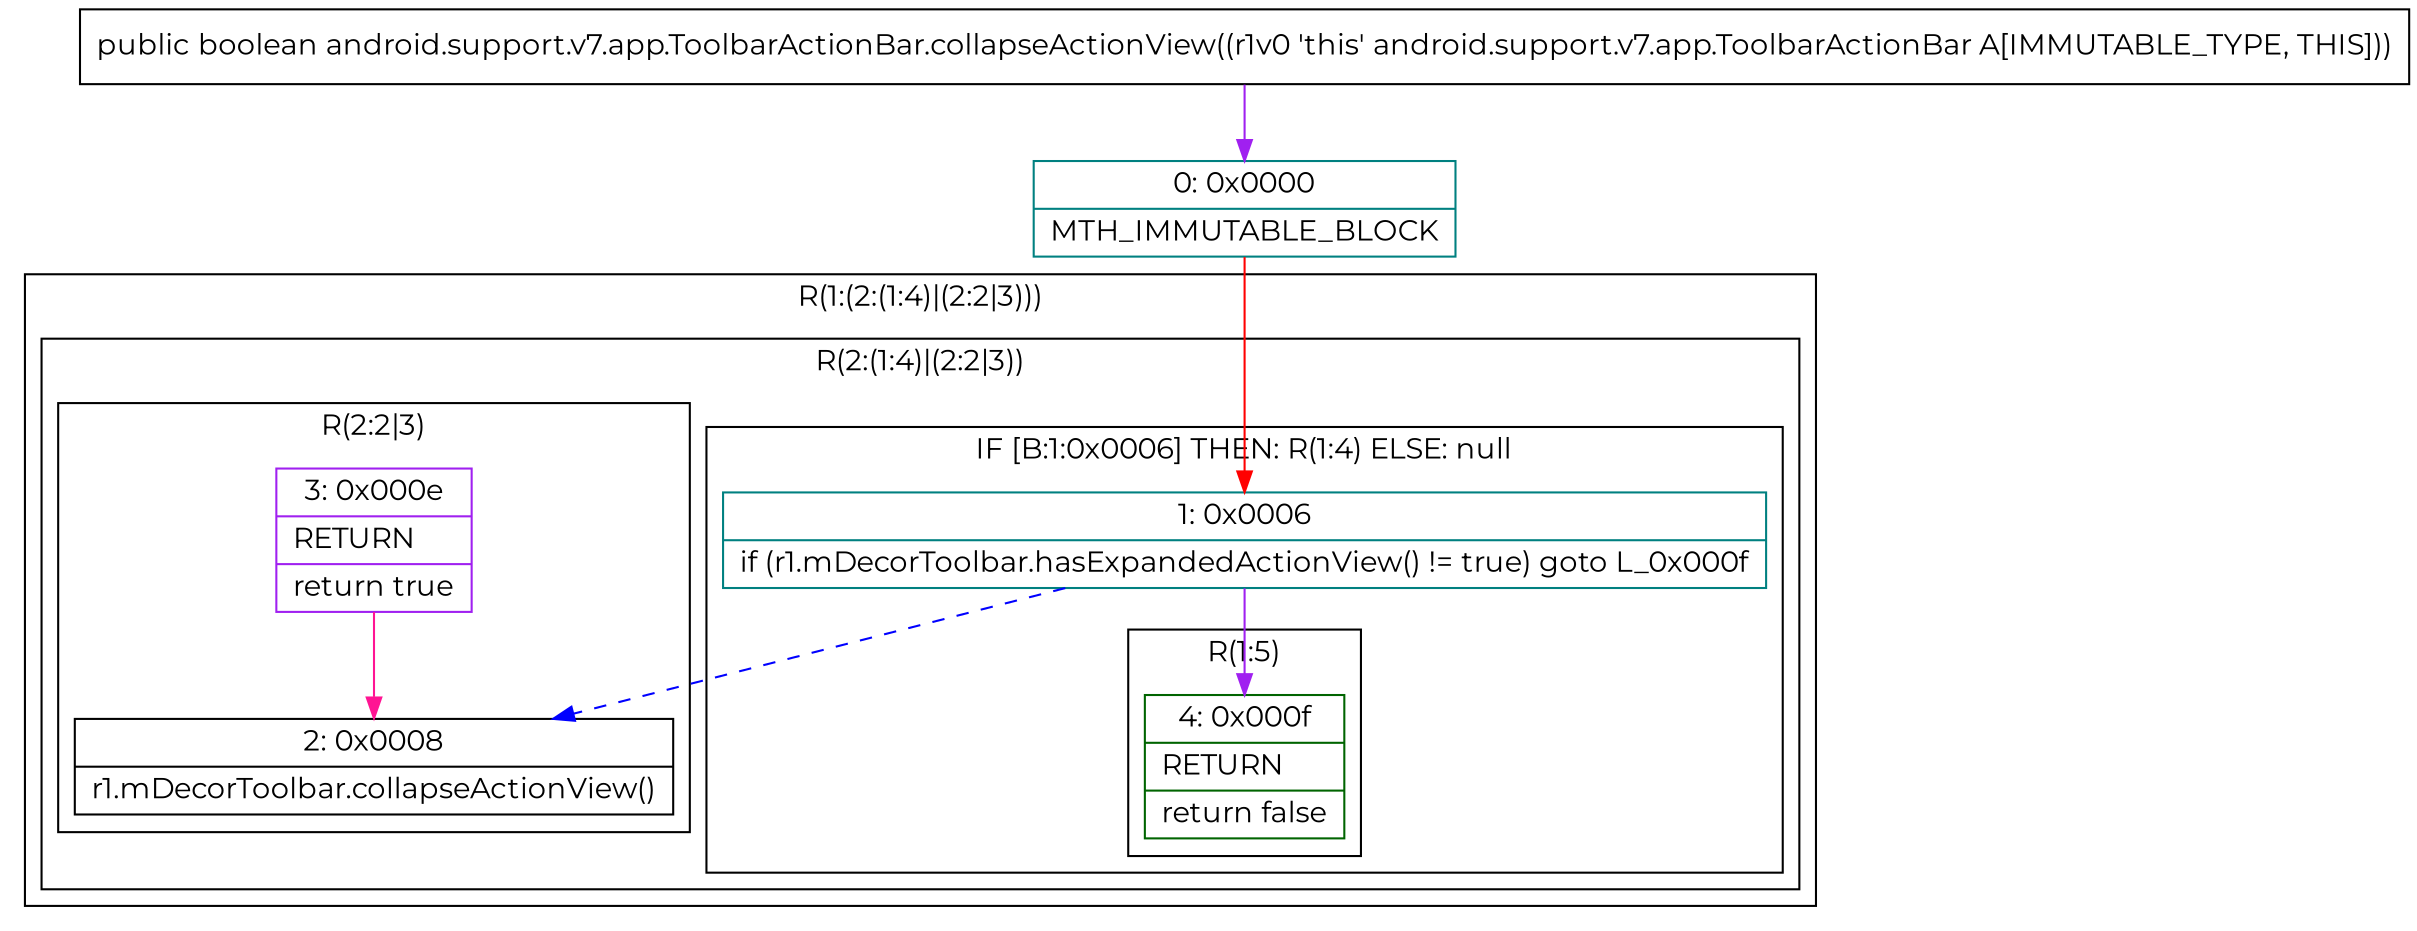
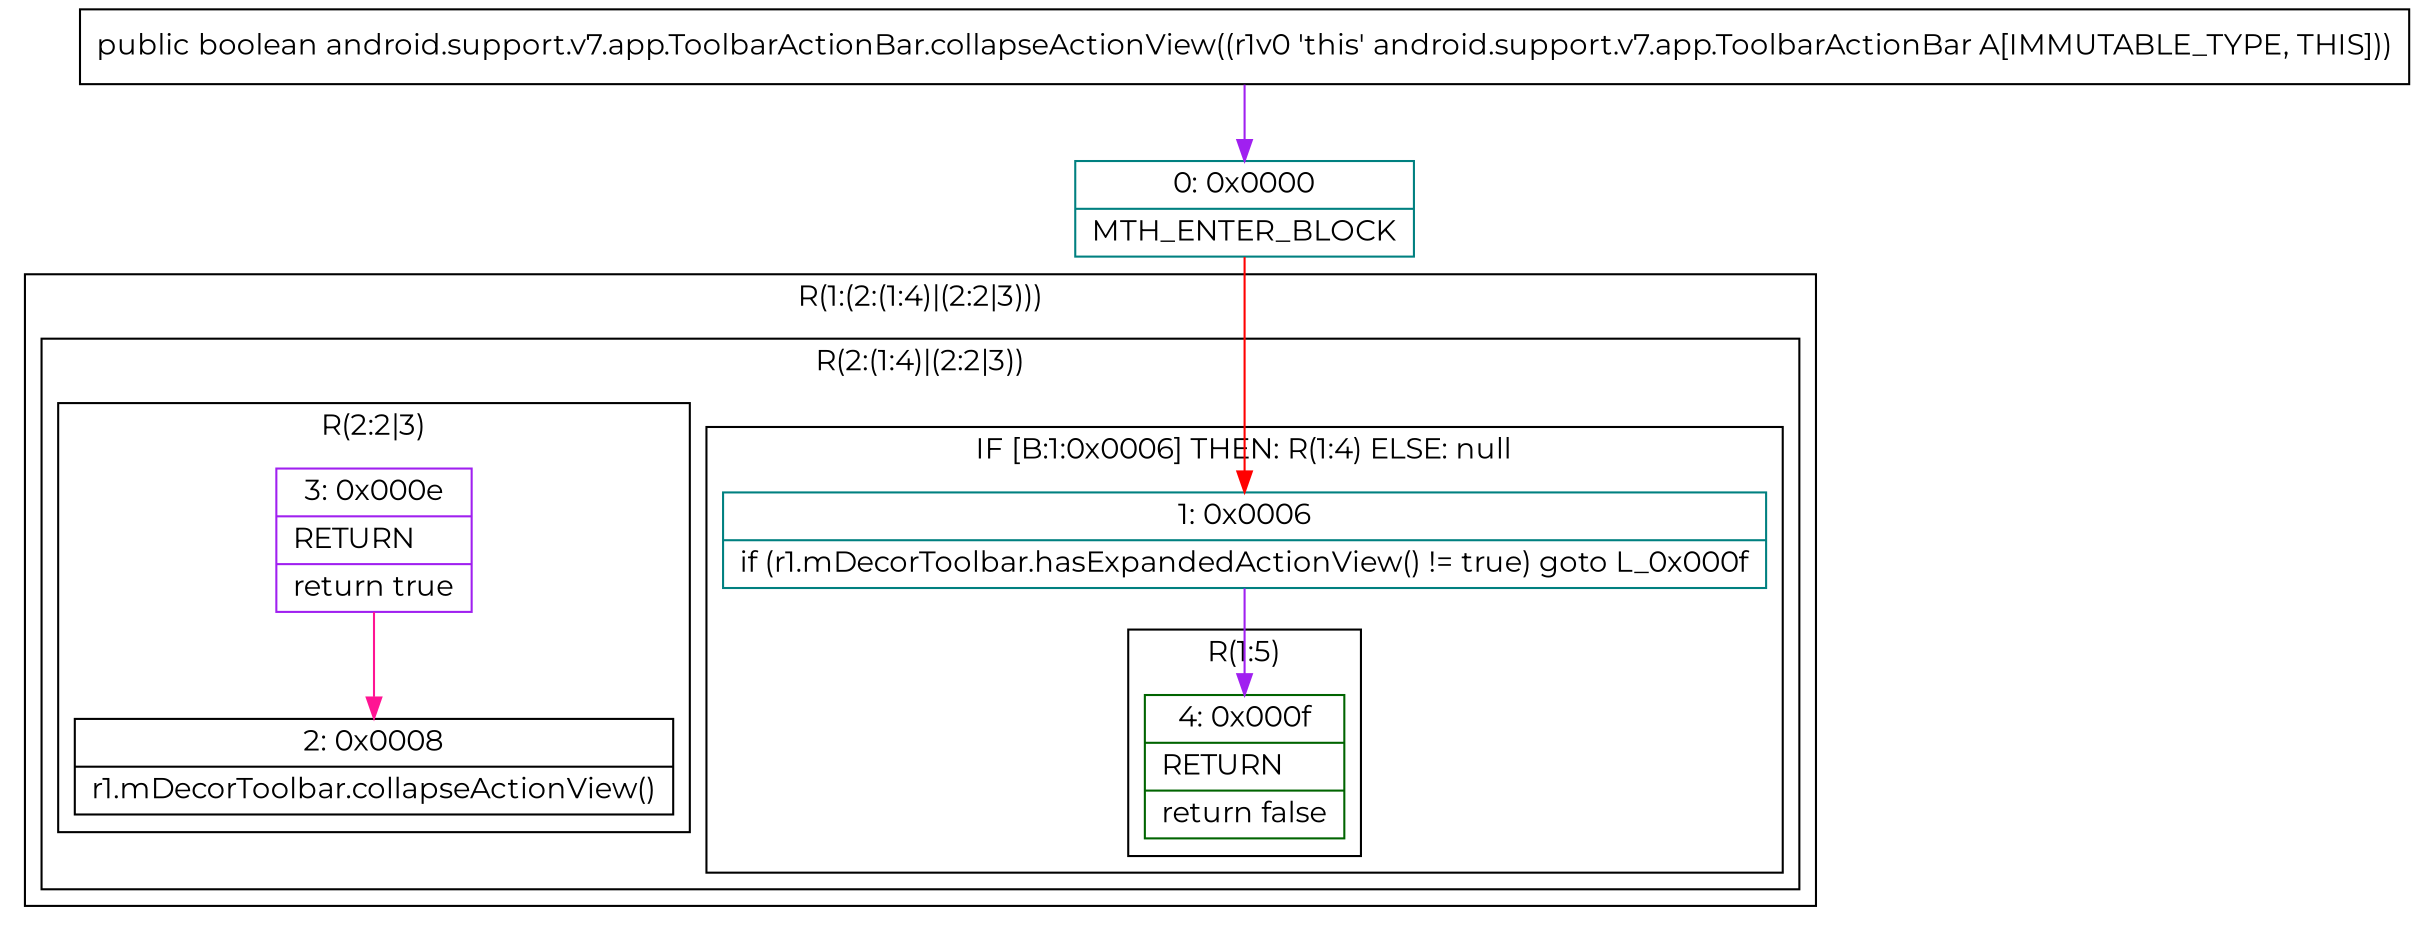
node "0: 0x0000": text "MTH_IMMUTABLE_BLOCK" -> "MTH_ENTER_BLOCK"
edge "1: 0x0006" -> "2: 0x0008": removed
